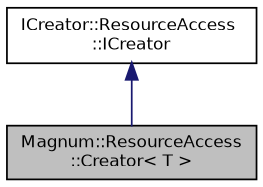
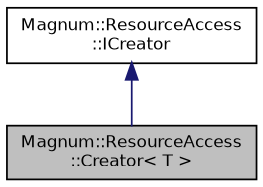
node "ICreator::ResourceAccess ::ICreator": label "ICreator::ResourceAccess ::ICreator" -> "Magnum::ResourceAccess ::ICreator"
